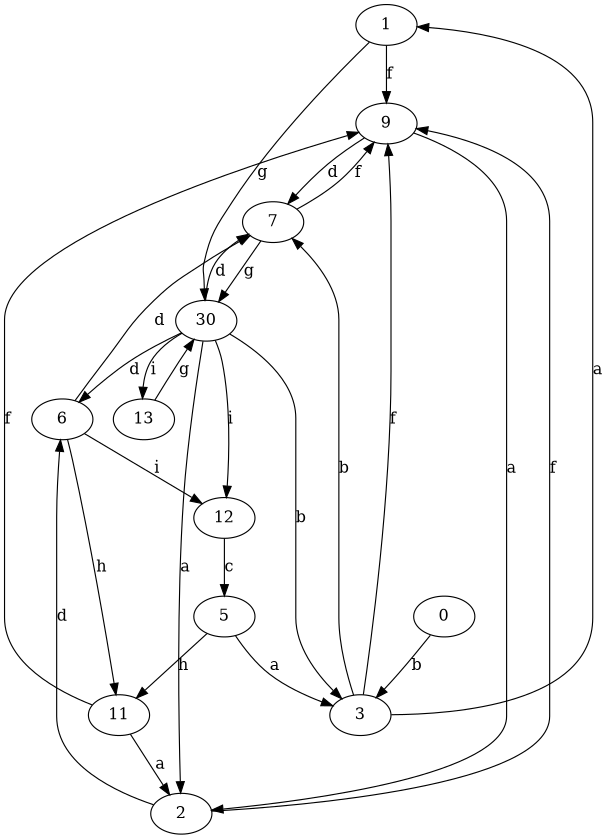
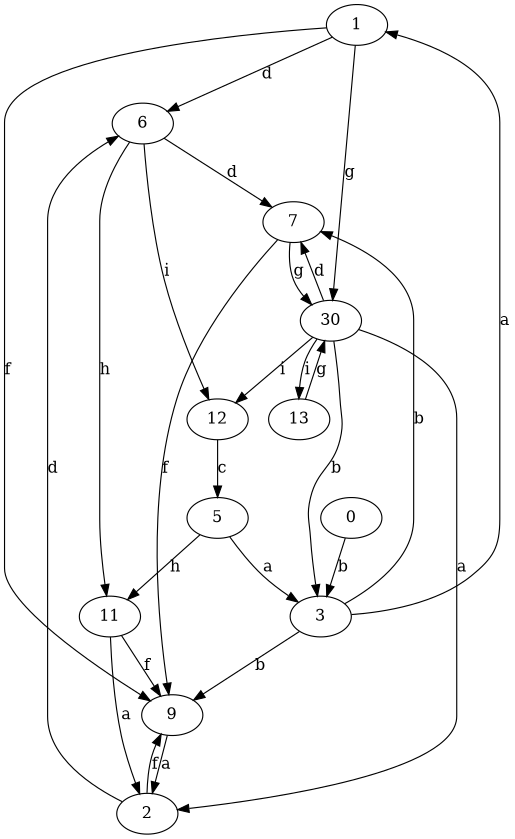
edge "9" -> "7": removed, label "d"
edge "30" -> "6": now "1" -> "6"
edge "3" -> "9": label "f" -> "b"
